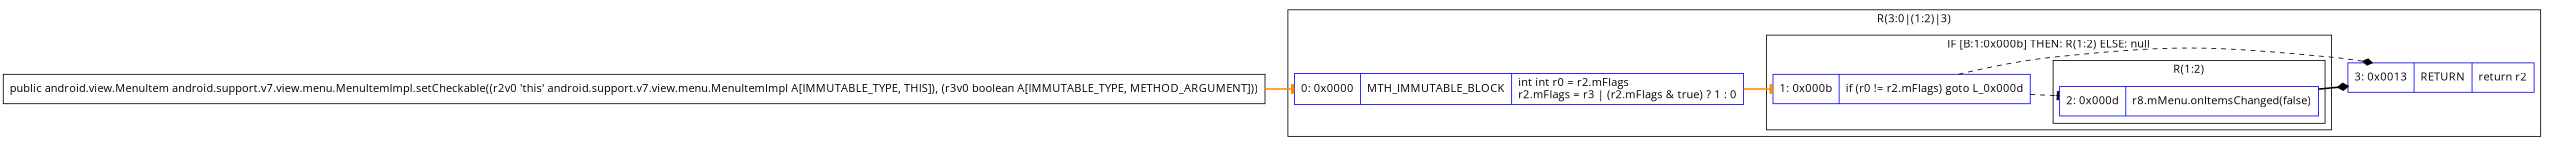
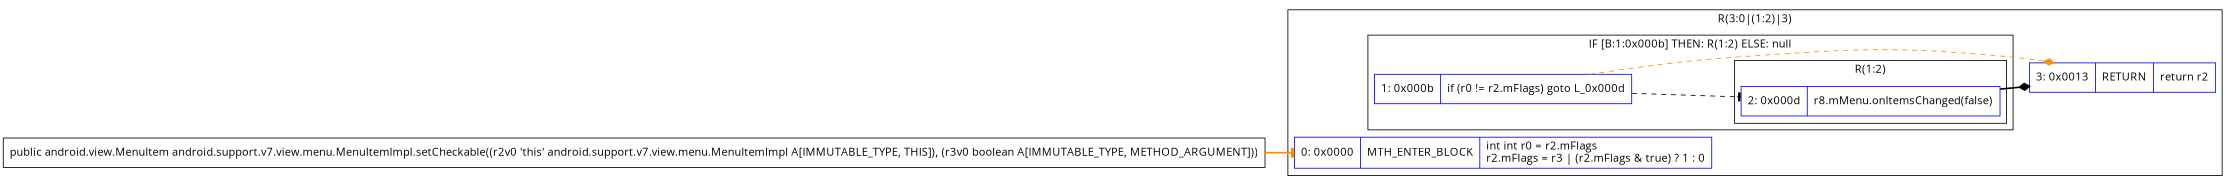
edge "1: 0x000b" -> "3: 0x0013": color black -> darkorange
node "0: 0x0000": text "MTH_IMMUTABLE_BLOCK" -> "MTH_ENTER_BLOCK"
edge "0: 0x0000" -> "1: 0x000b": removed
